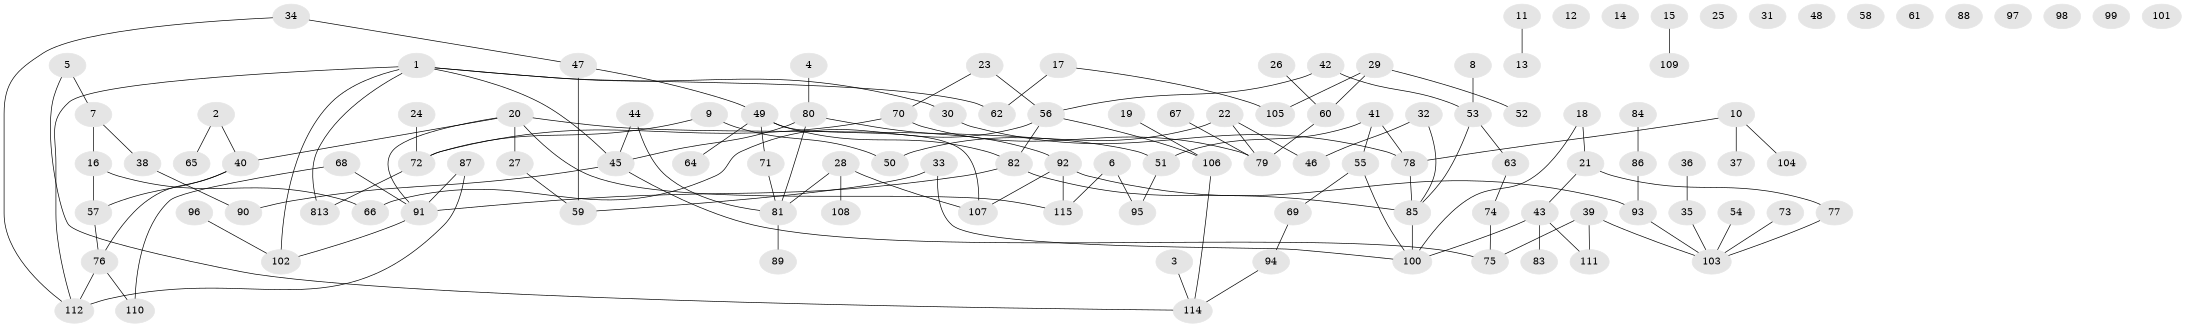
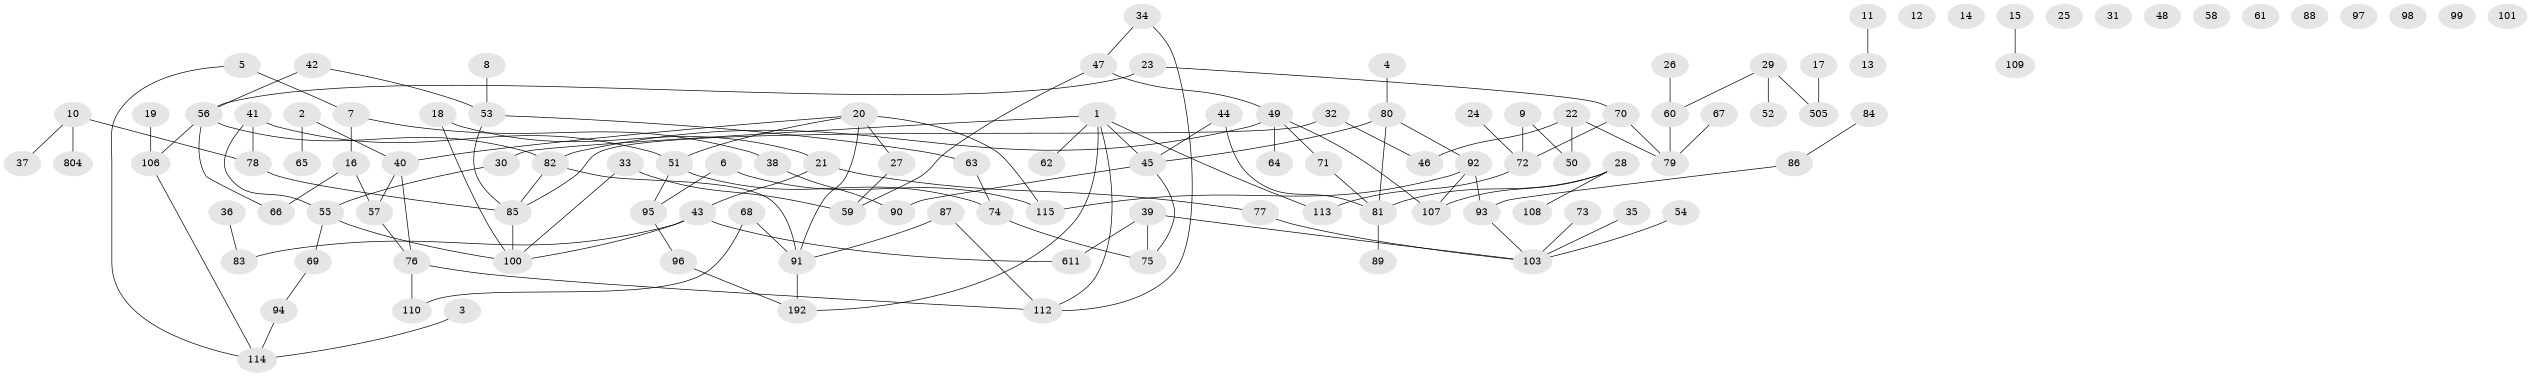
edge "17" -- "62": removed
node "105": label "105" -> "505"
edge "30" -- "78": now "30" -- "55"
node "104": label "104" -> "804"
edge "51" -- "74": added
edge "36" -- "35": now "36" -- "83"
node "813": label "813" -> "113"
edge "95" -- "96": added
node "102": label "102" -> "192"
node "111": label "111" -> "611"
